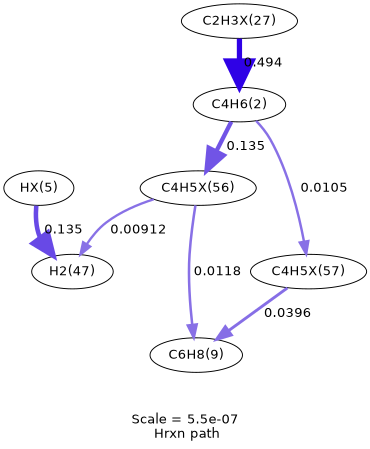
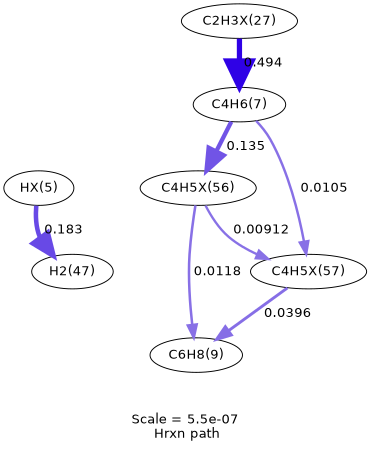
node "C4H6(2)": label "C4H6(2)" -> "C4H6(7)"
edge "C4H5X(56)" -> "H2(47)": now "C4H5X(56)" -> "C4H5X(57)"
edge "HX(5)" -> "H2(47)": label " 0.135" -> " 0.183"
